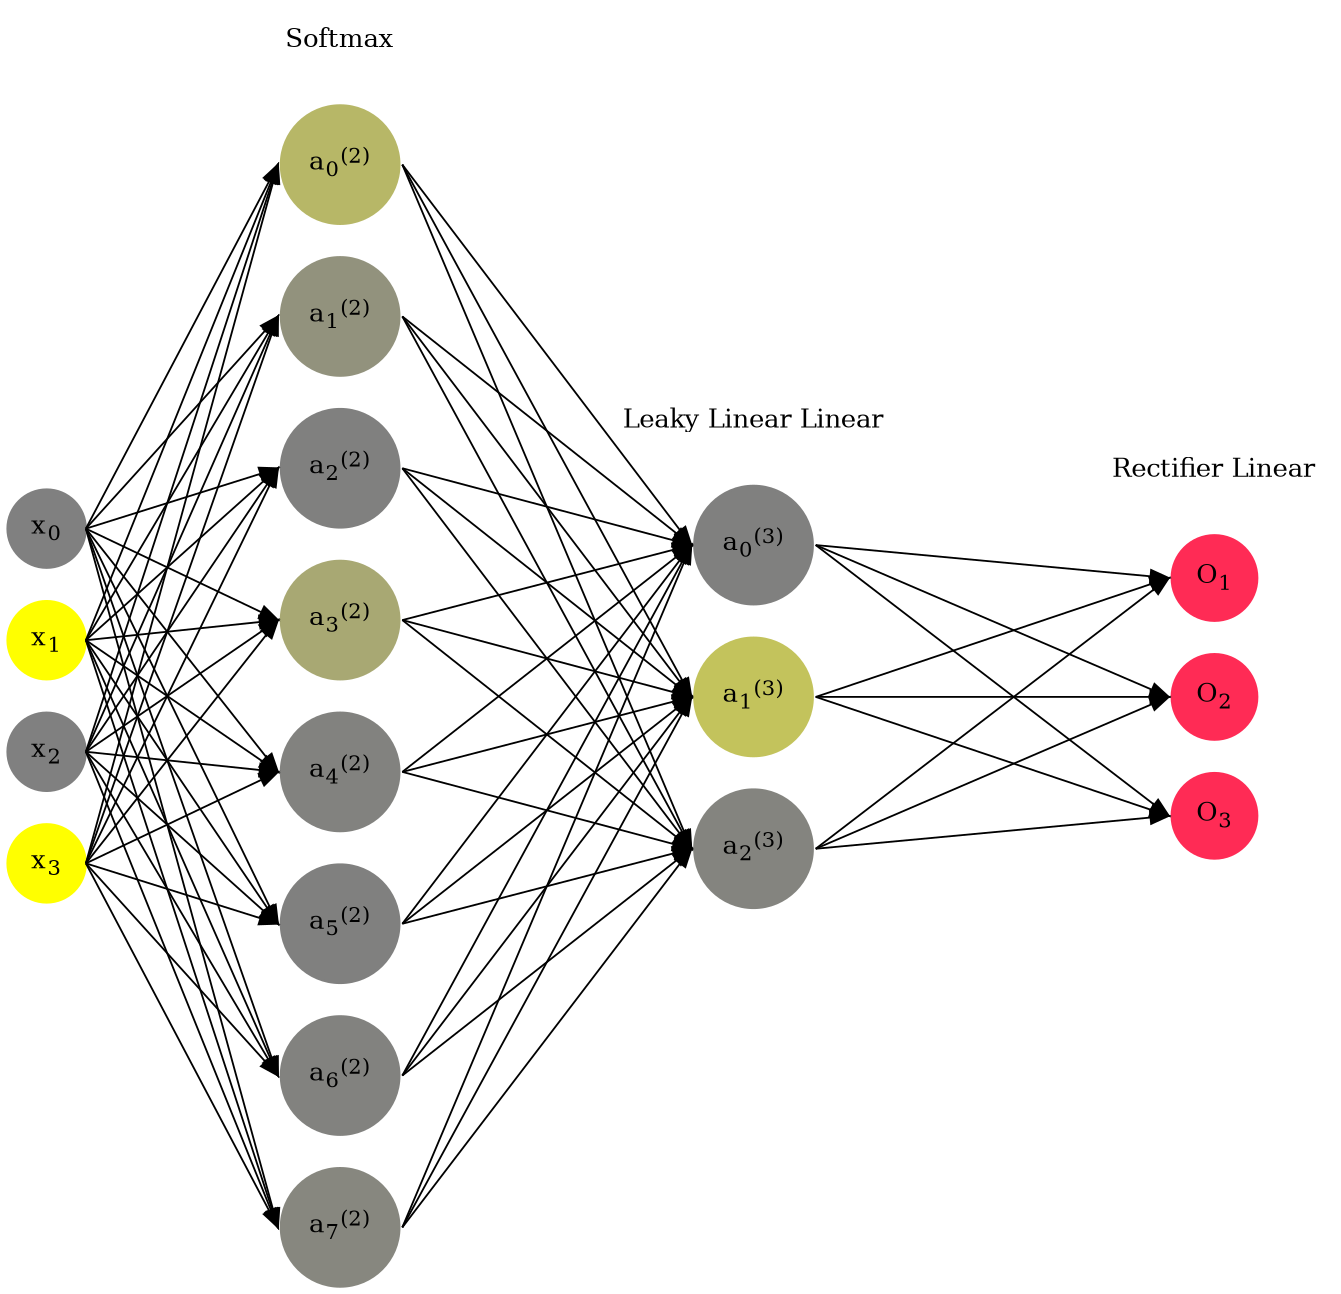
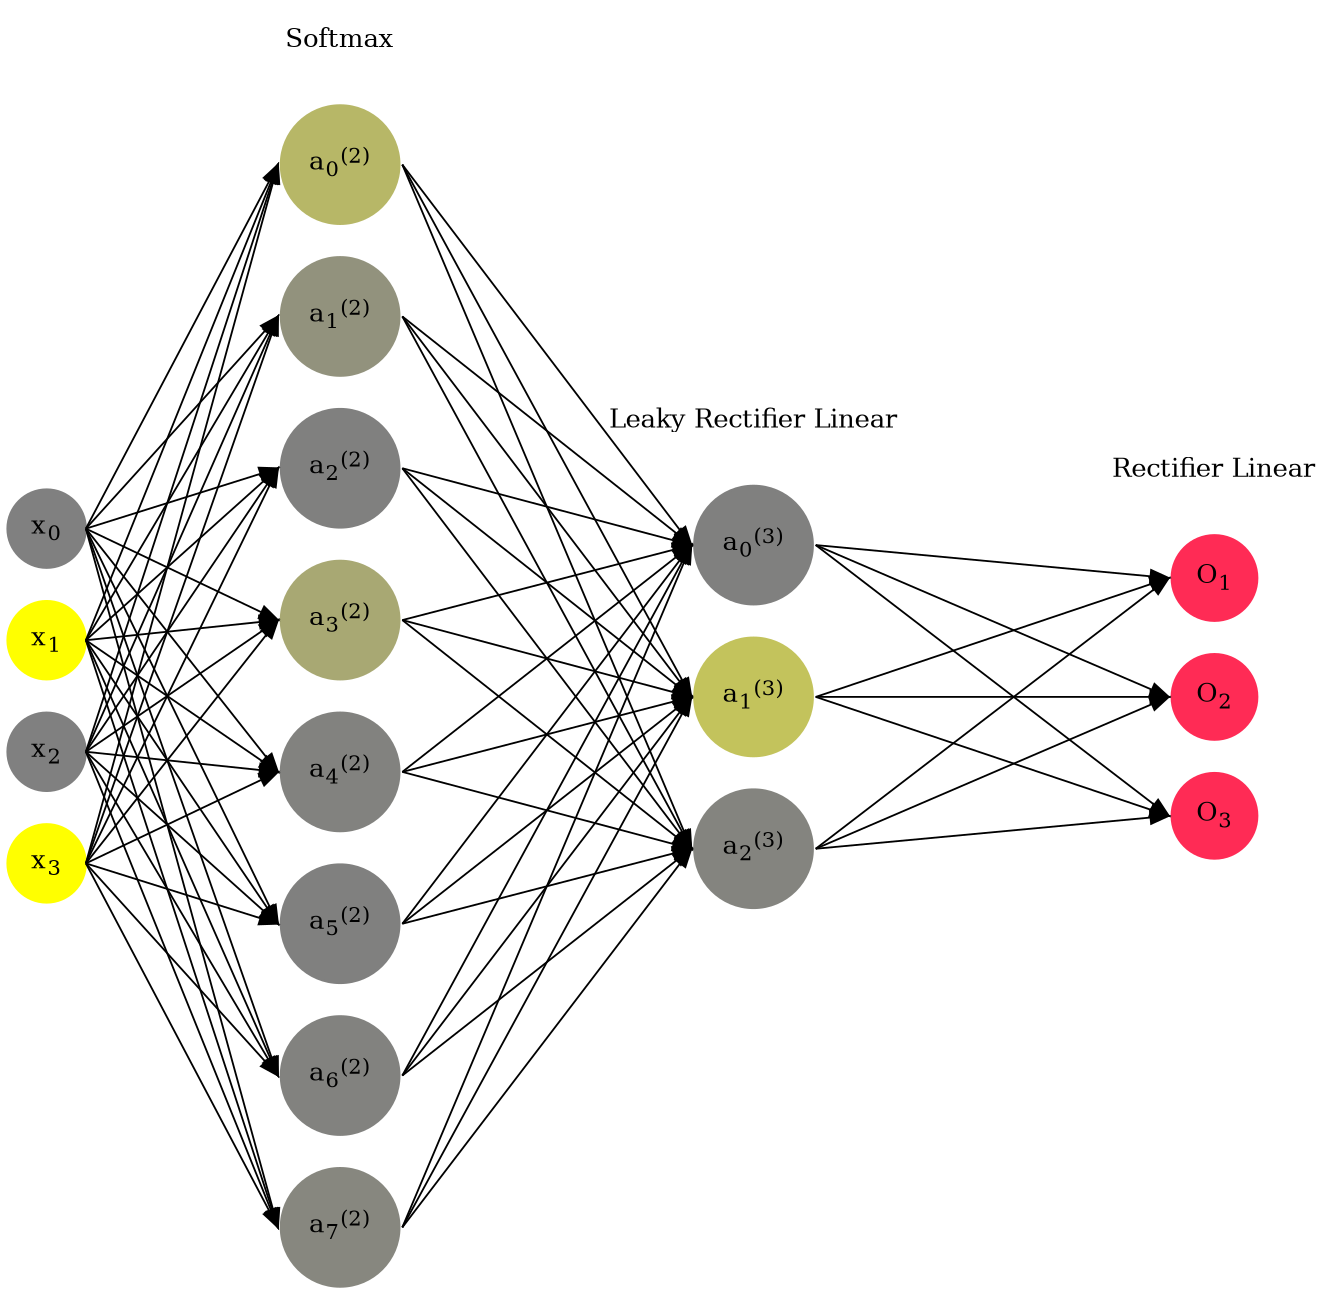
node "Leaky Linear Linear": label "Leaky Linear Linear" -> "Leaky Rectifier Linear"
